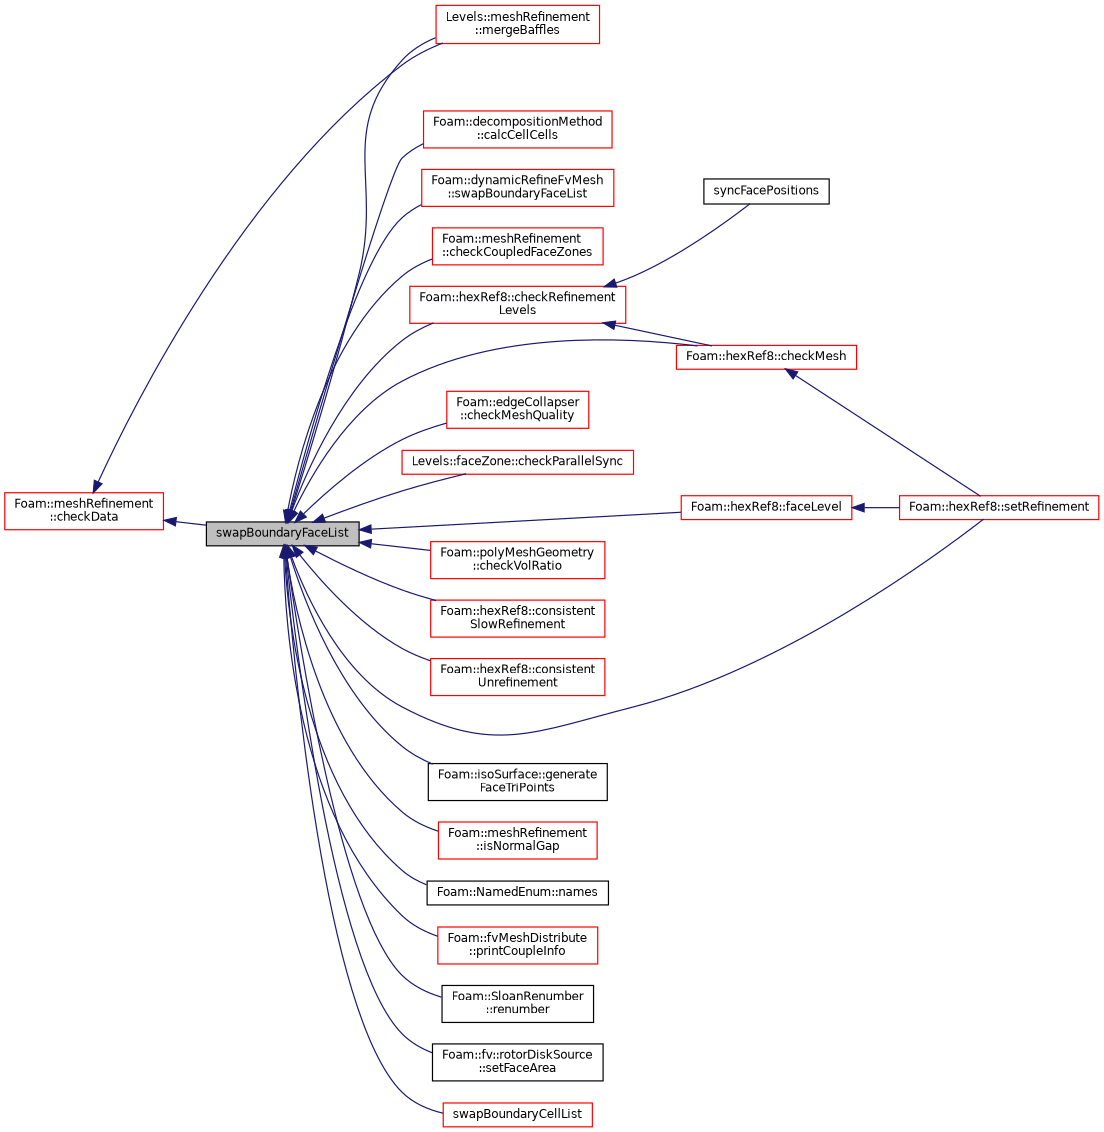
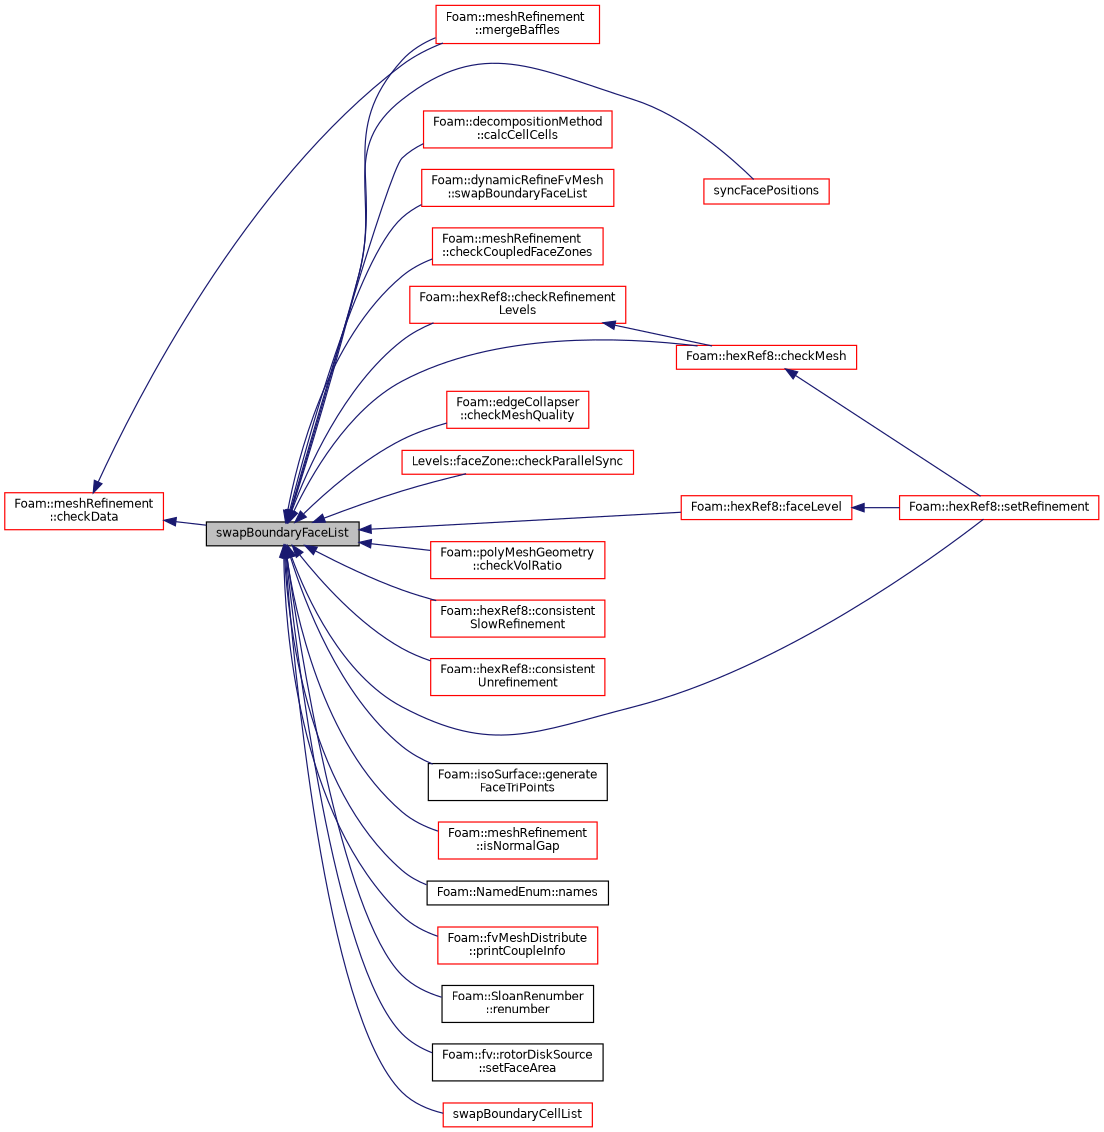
node "Levels::meshRefinement ::mergeBaffles": label "Levels::meshRefinement ::mergeBaffles" -> "Foam::meshRefinement ::mergeBaffles"
node "syncFacePositions": color black -> red
edge "syncFacePositions" -> "Foam::hexRef8::checkRefinement Levels": now "syncFacePositions" -> "swapBoundaryFaceList"
